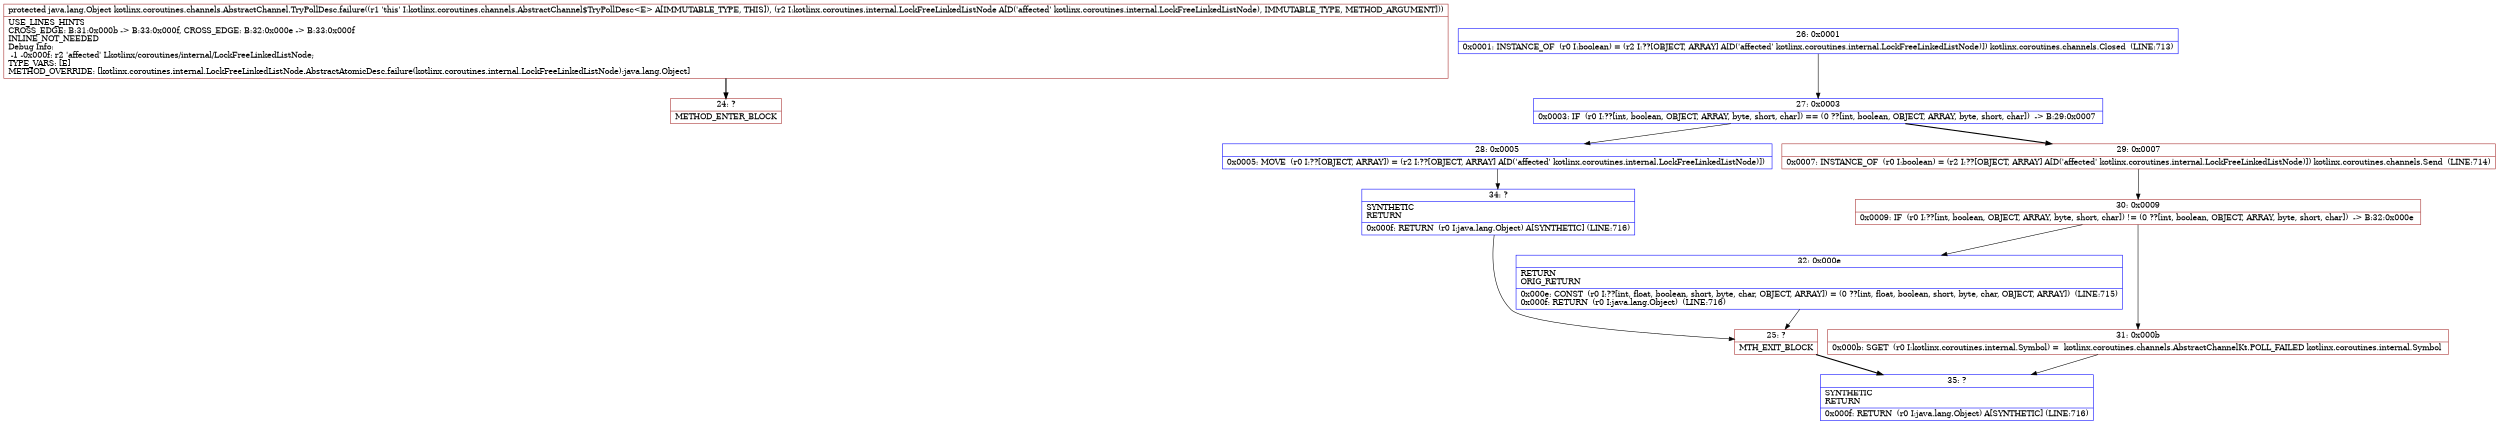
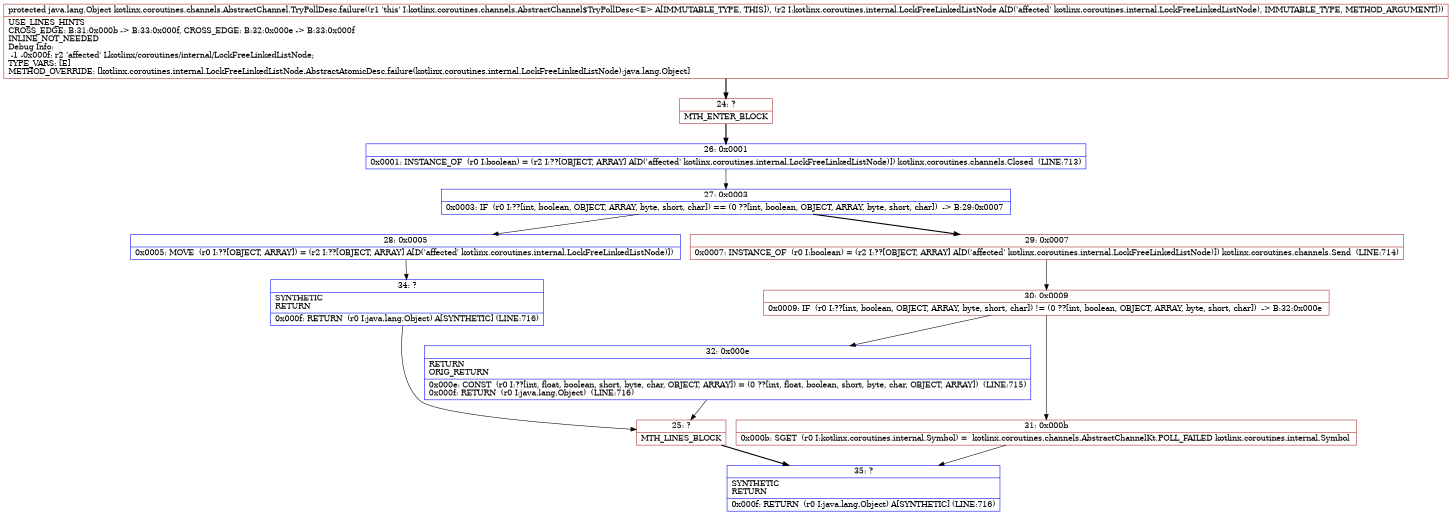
node "24: ?": text "METHOD_ENTER_BLOCK" -> "MTH_ENTER_BLOCK"
edge "24: ?" -> "26: 0x0001": added
node "25: ?": text "MTH_EXIT_BLOCK" -> "MTH_LINES_BLOCK"
